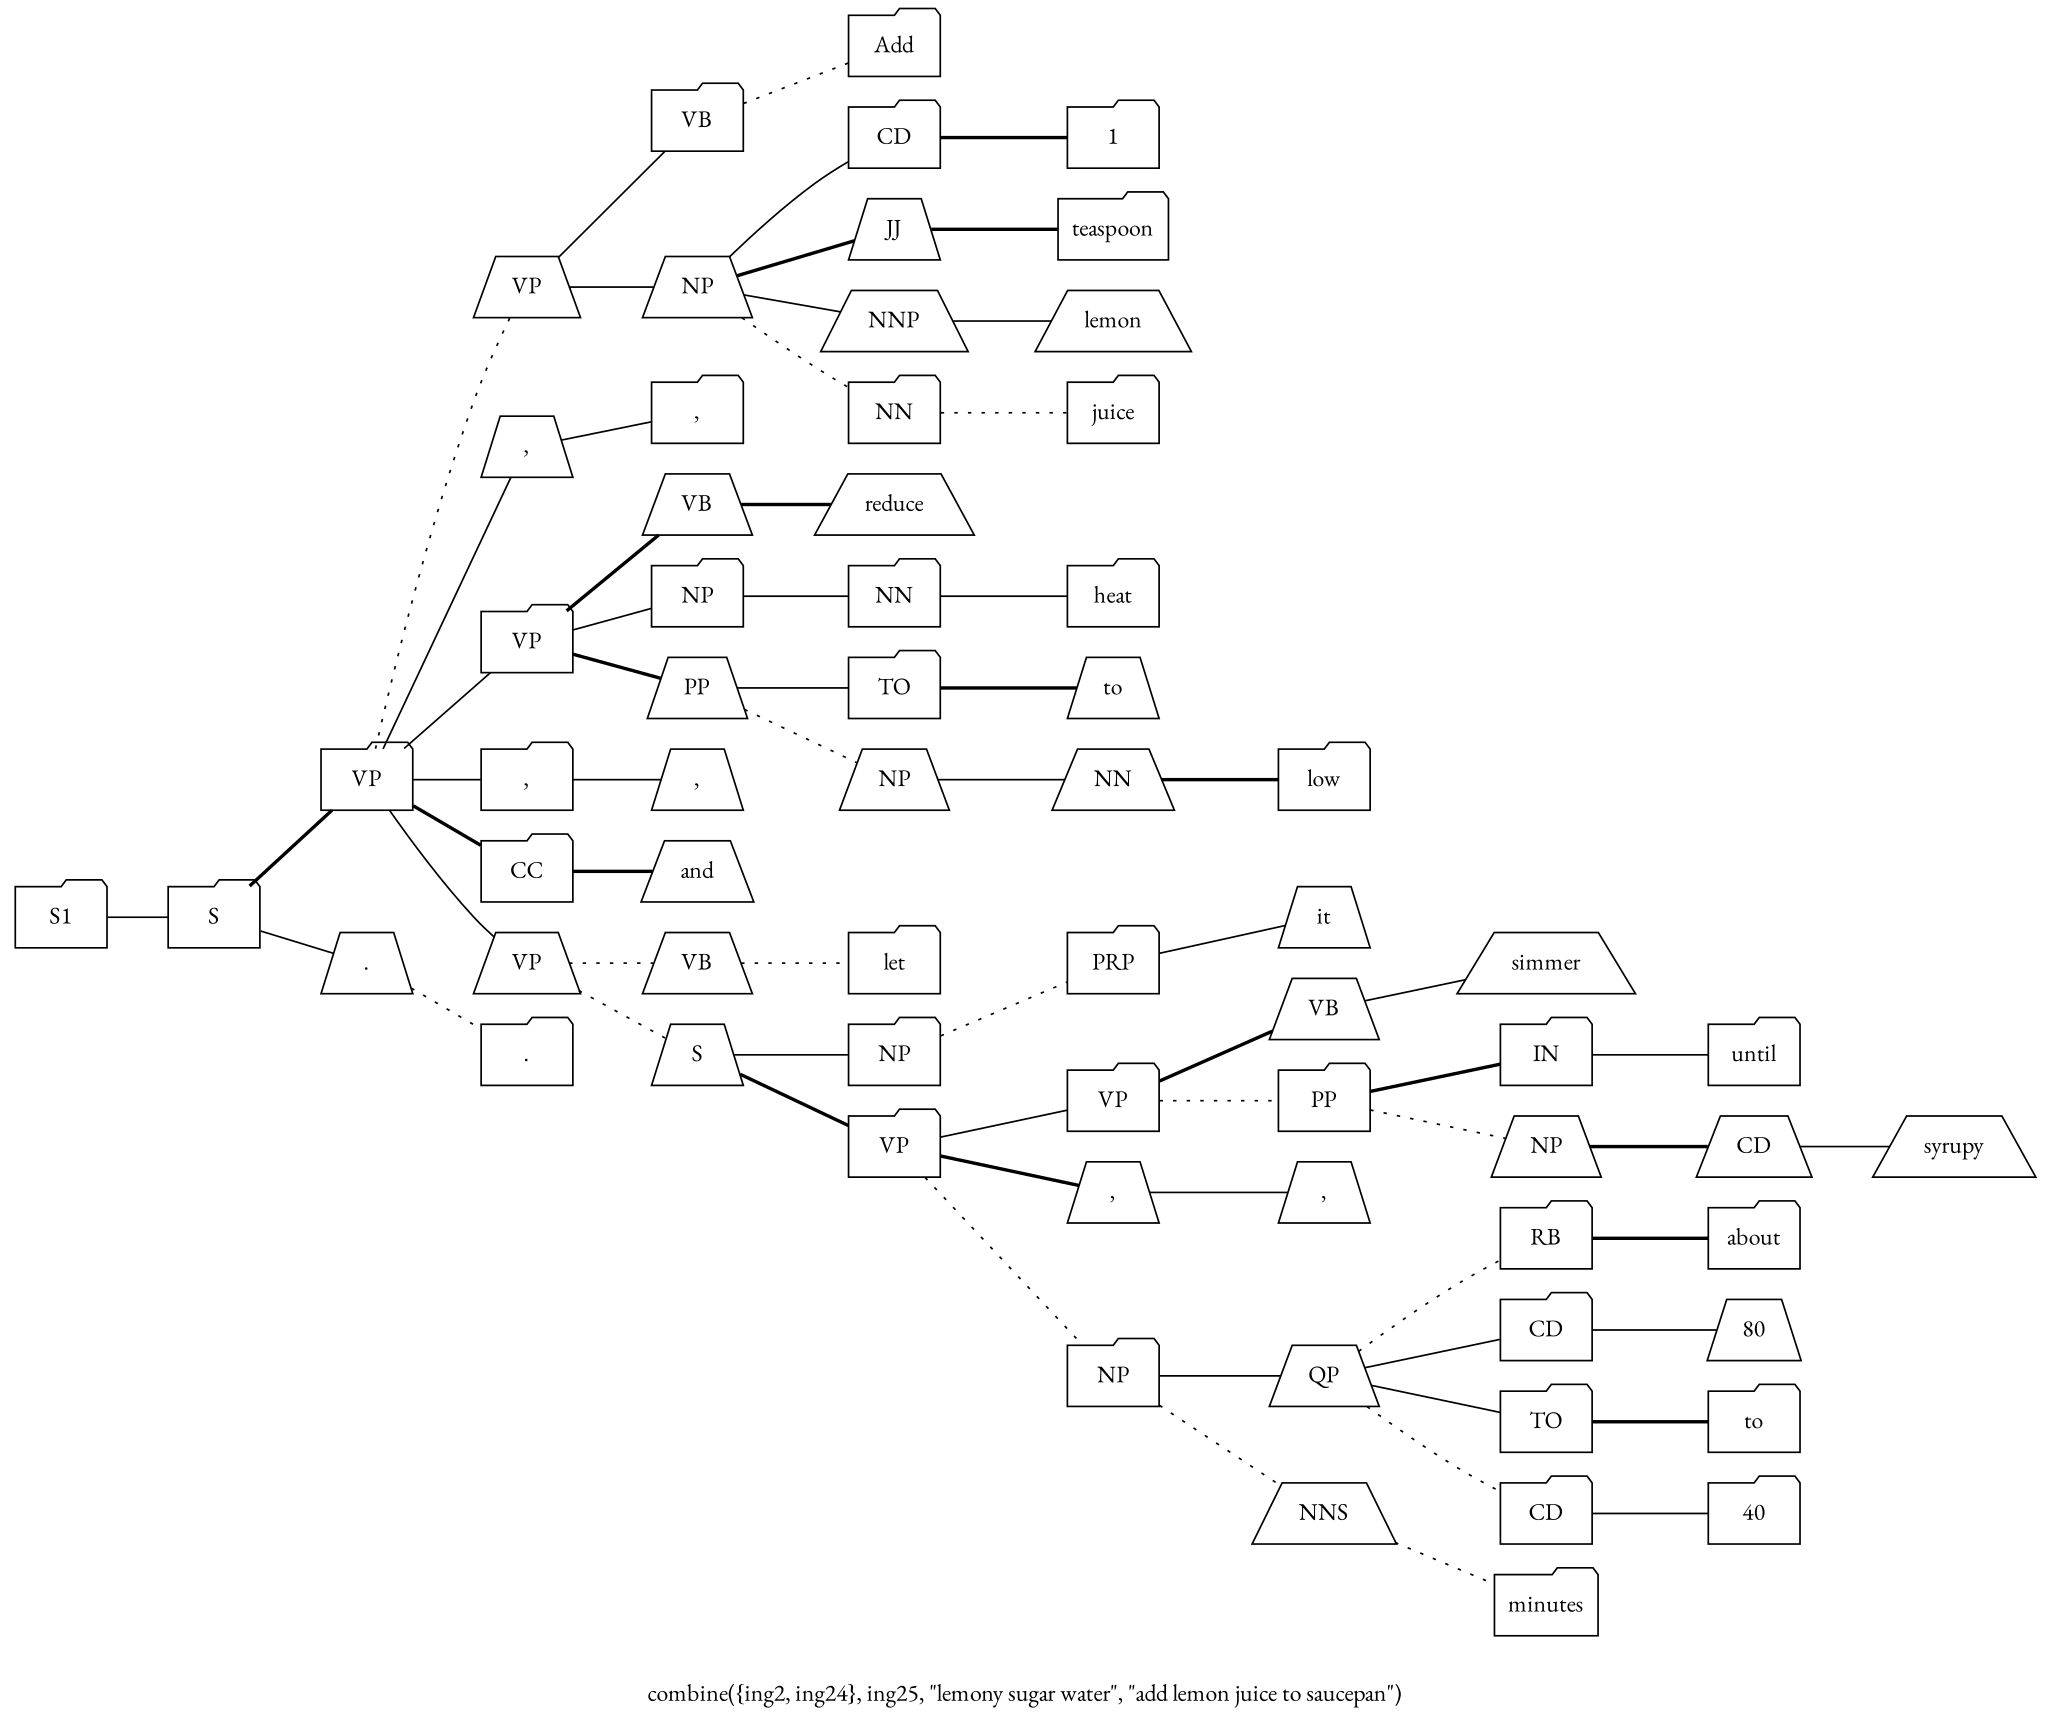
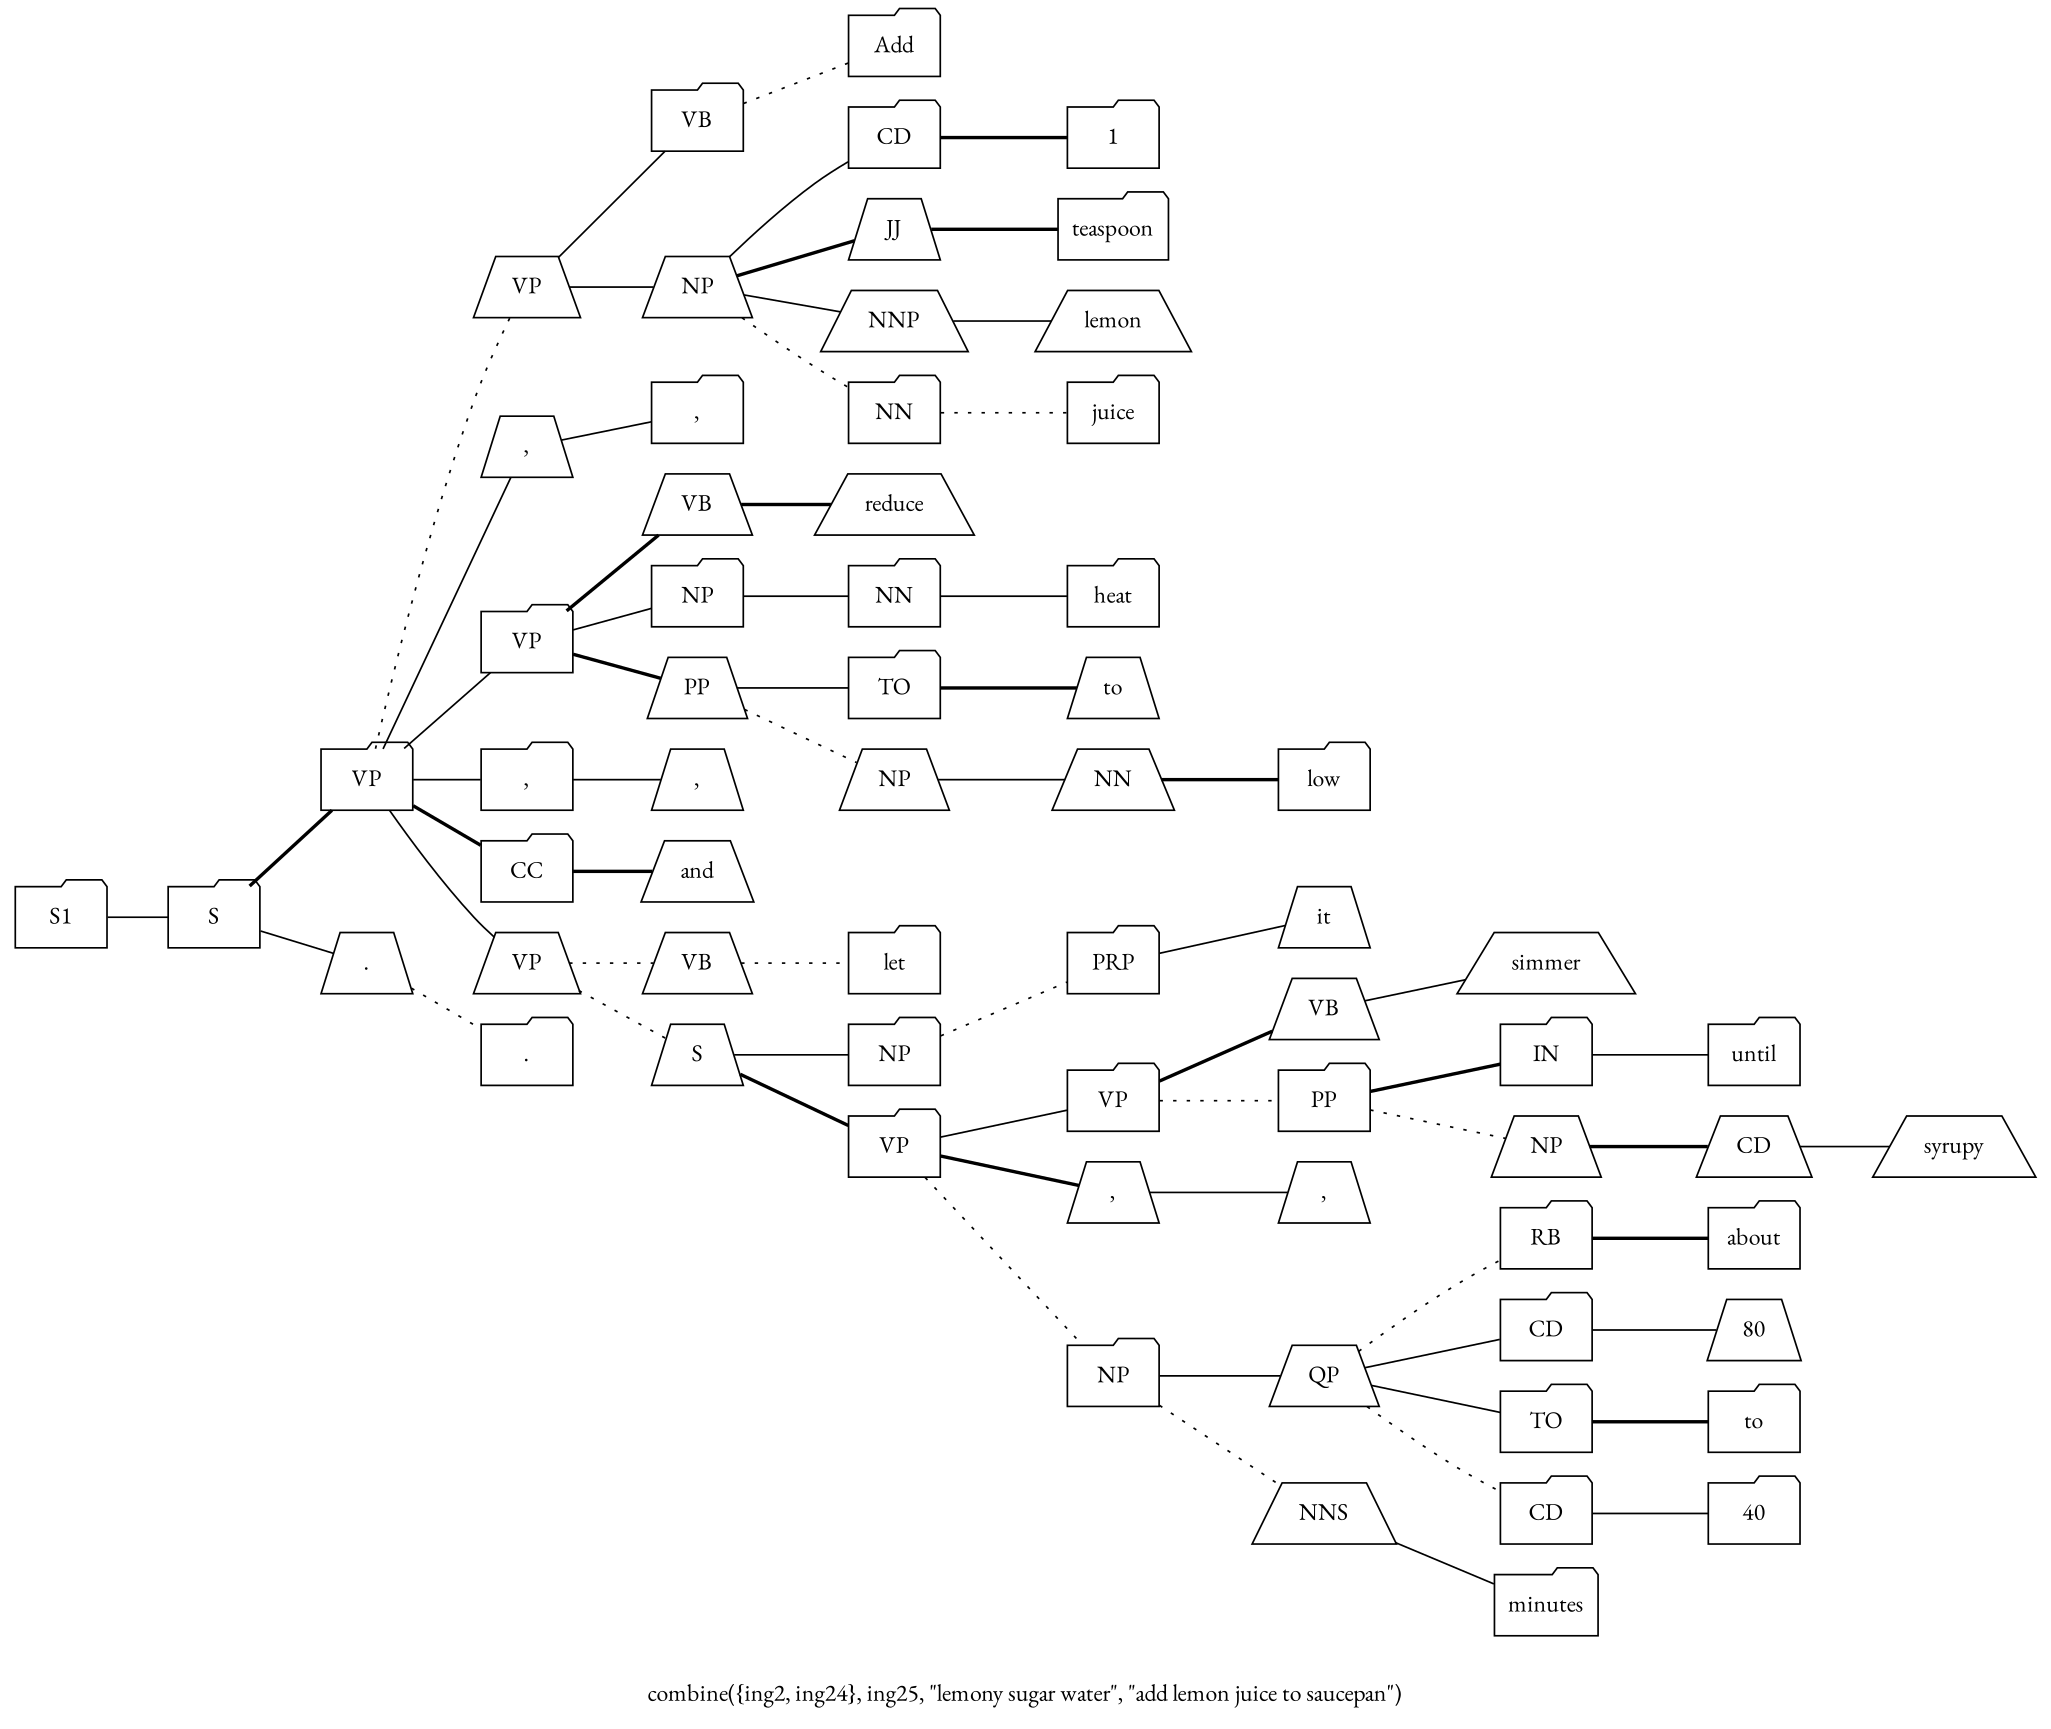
edge "NNS" -- "minutes": style dotted -> solid
